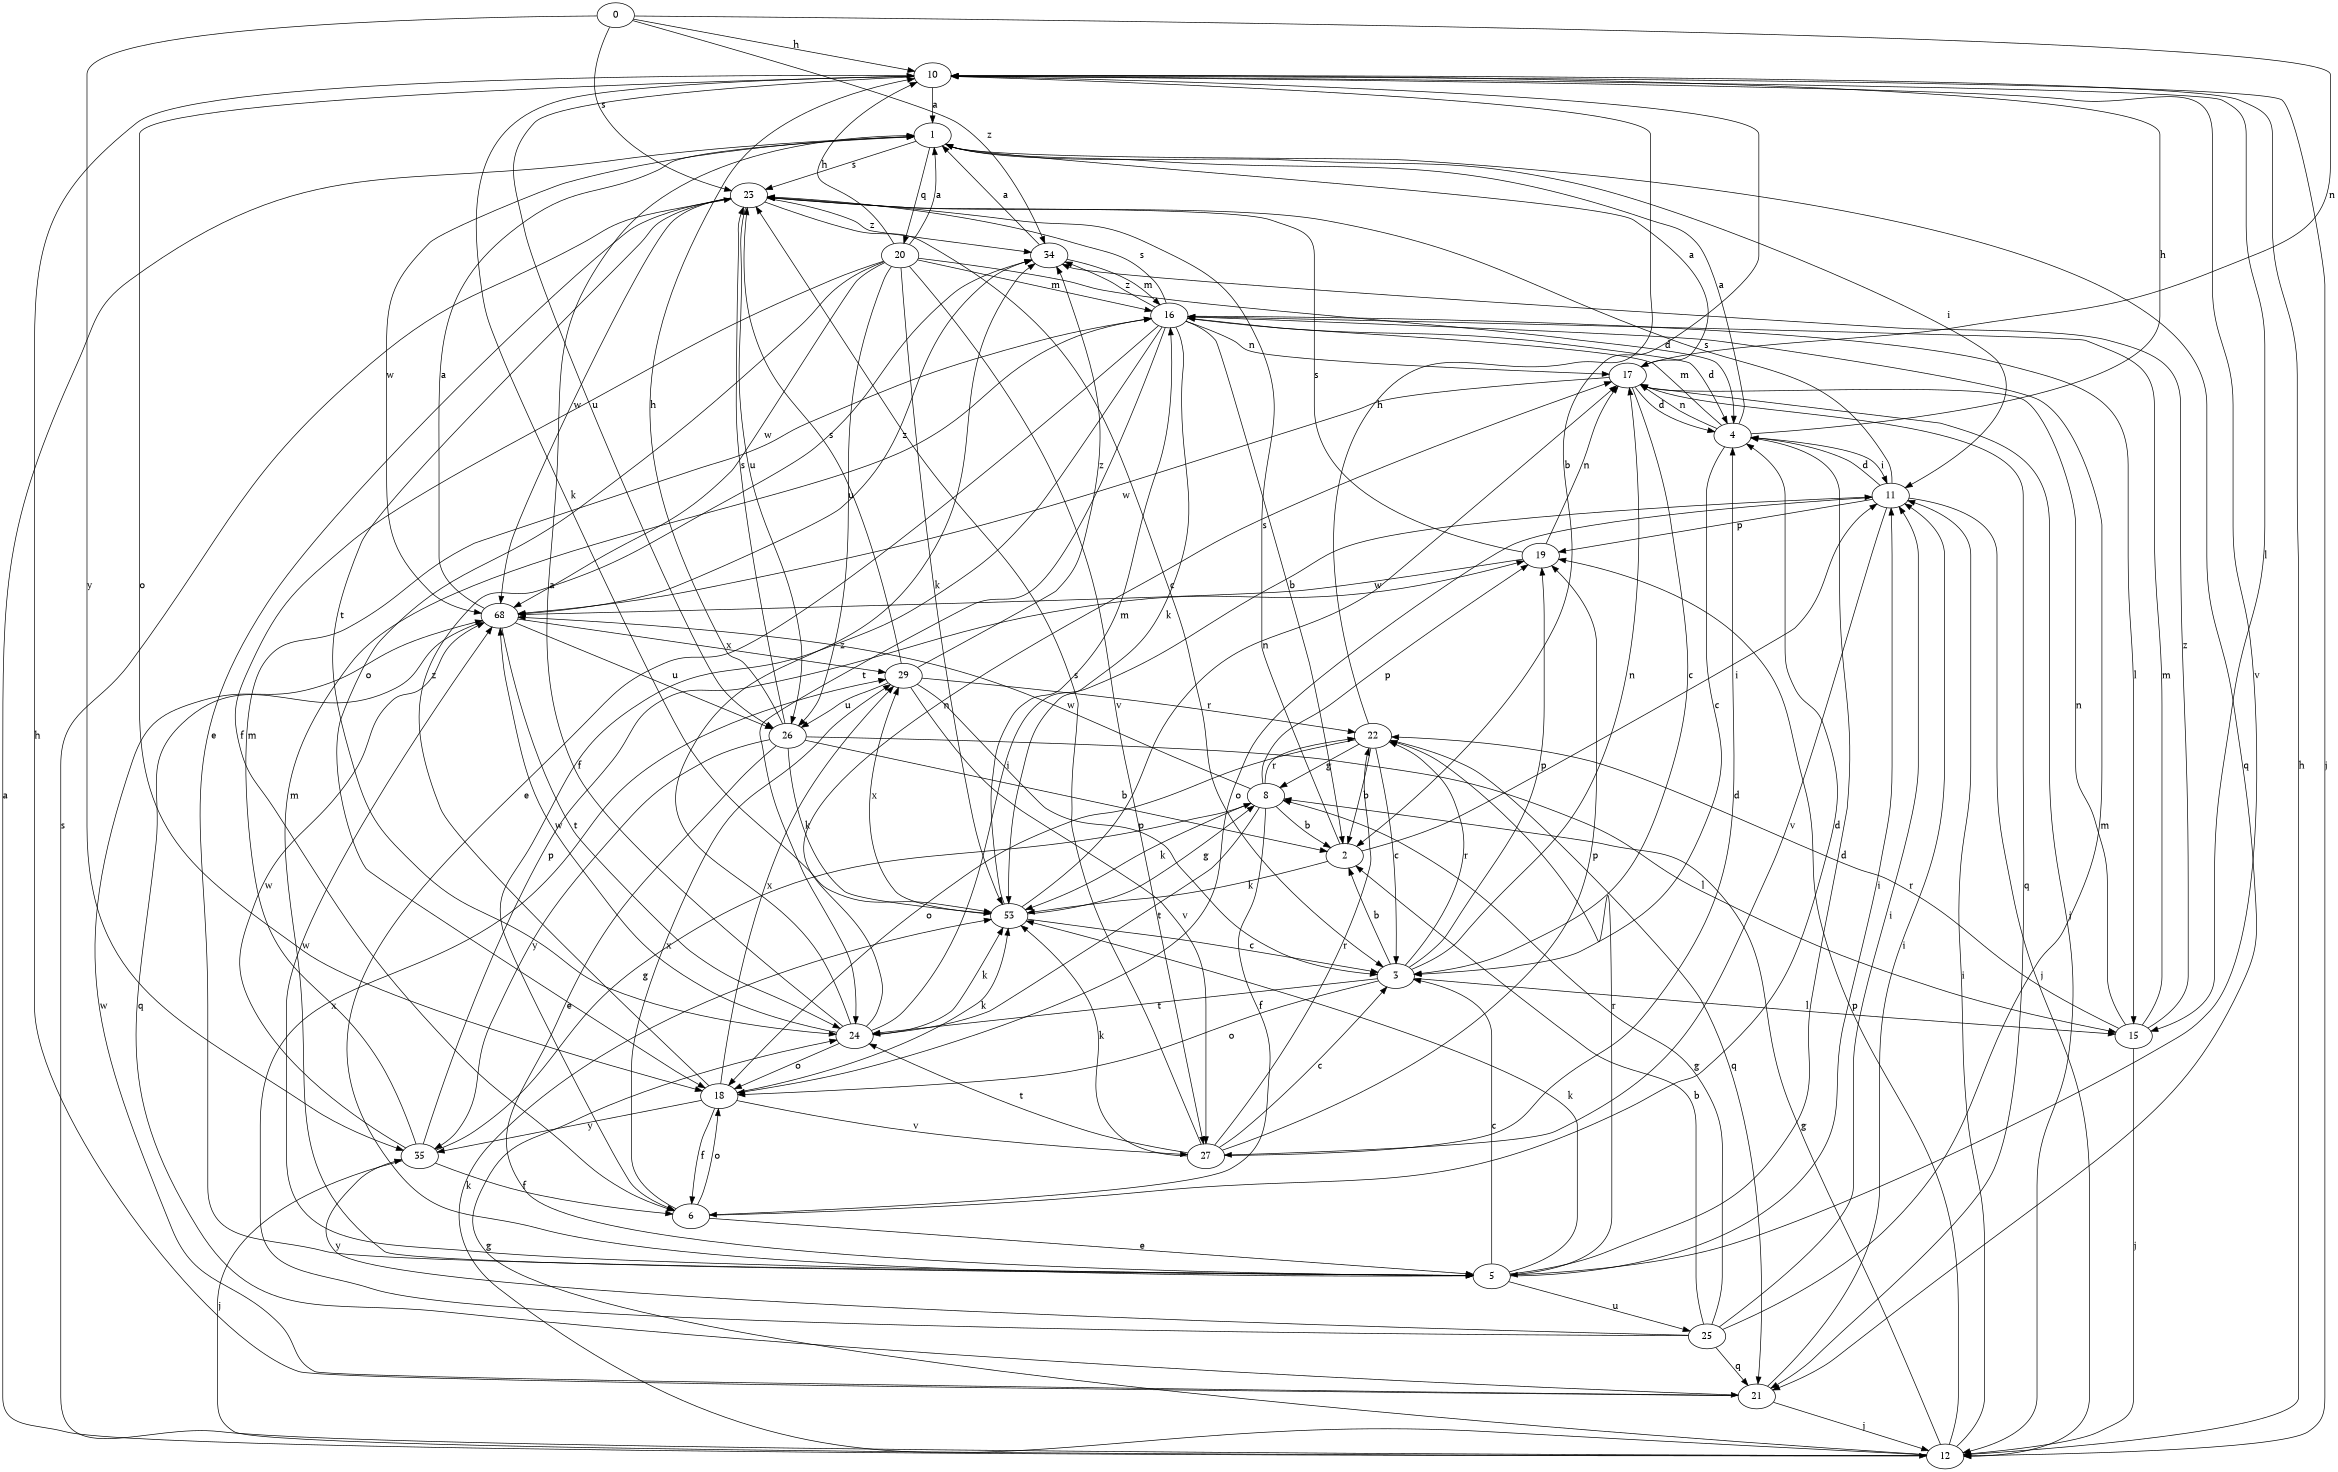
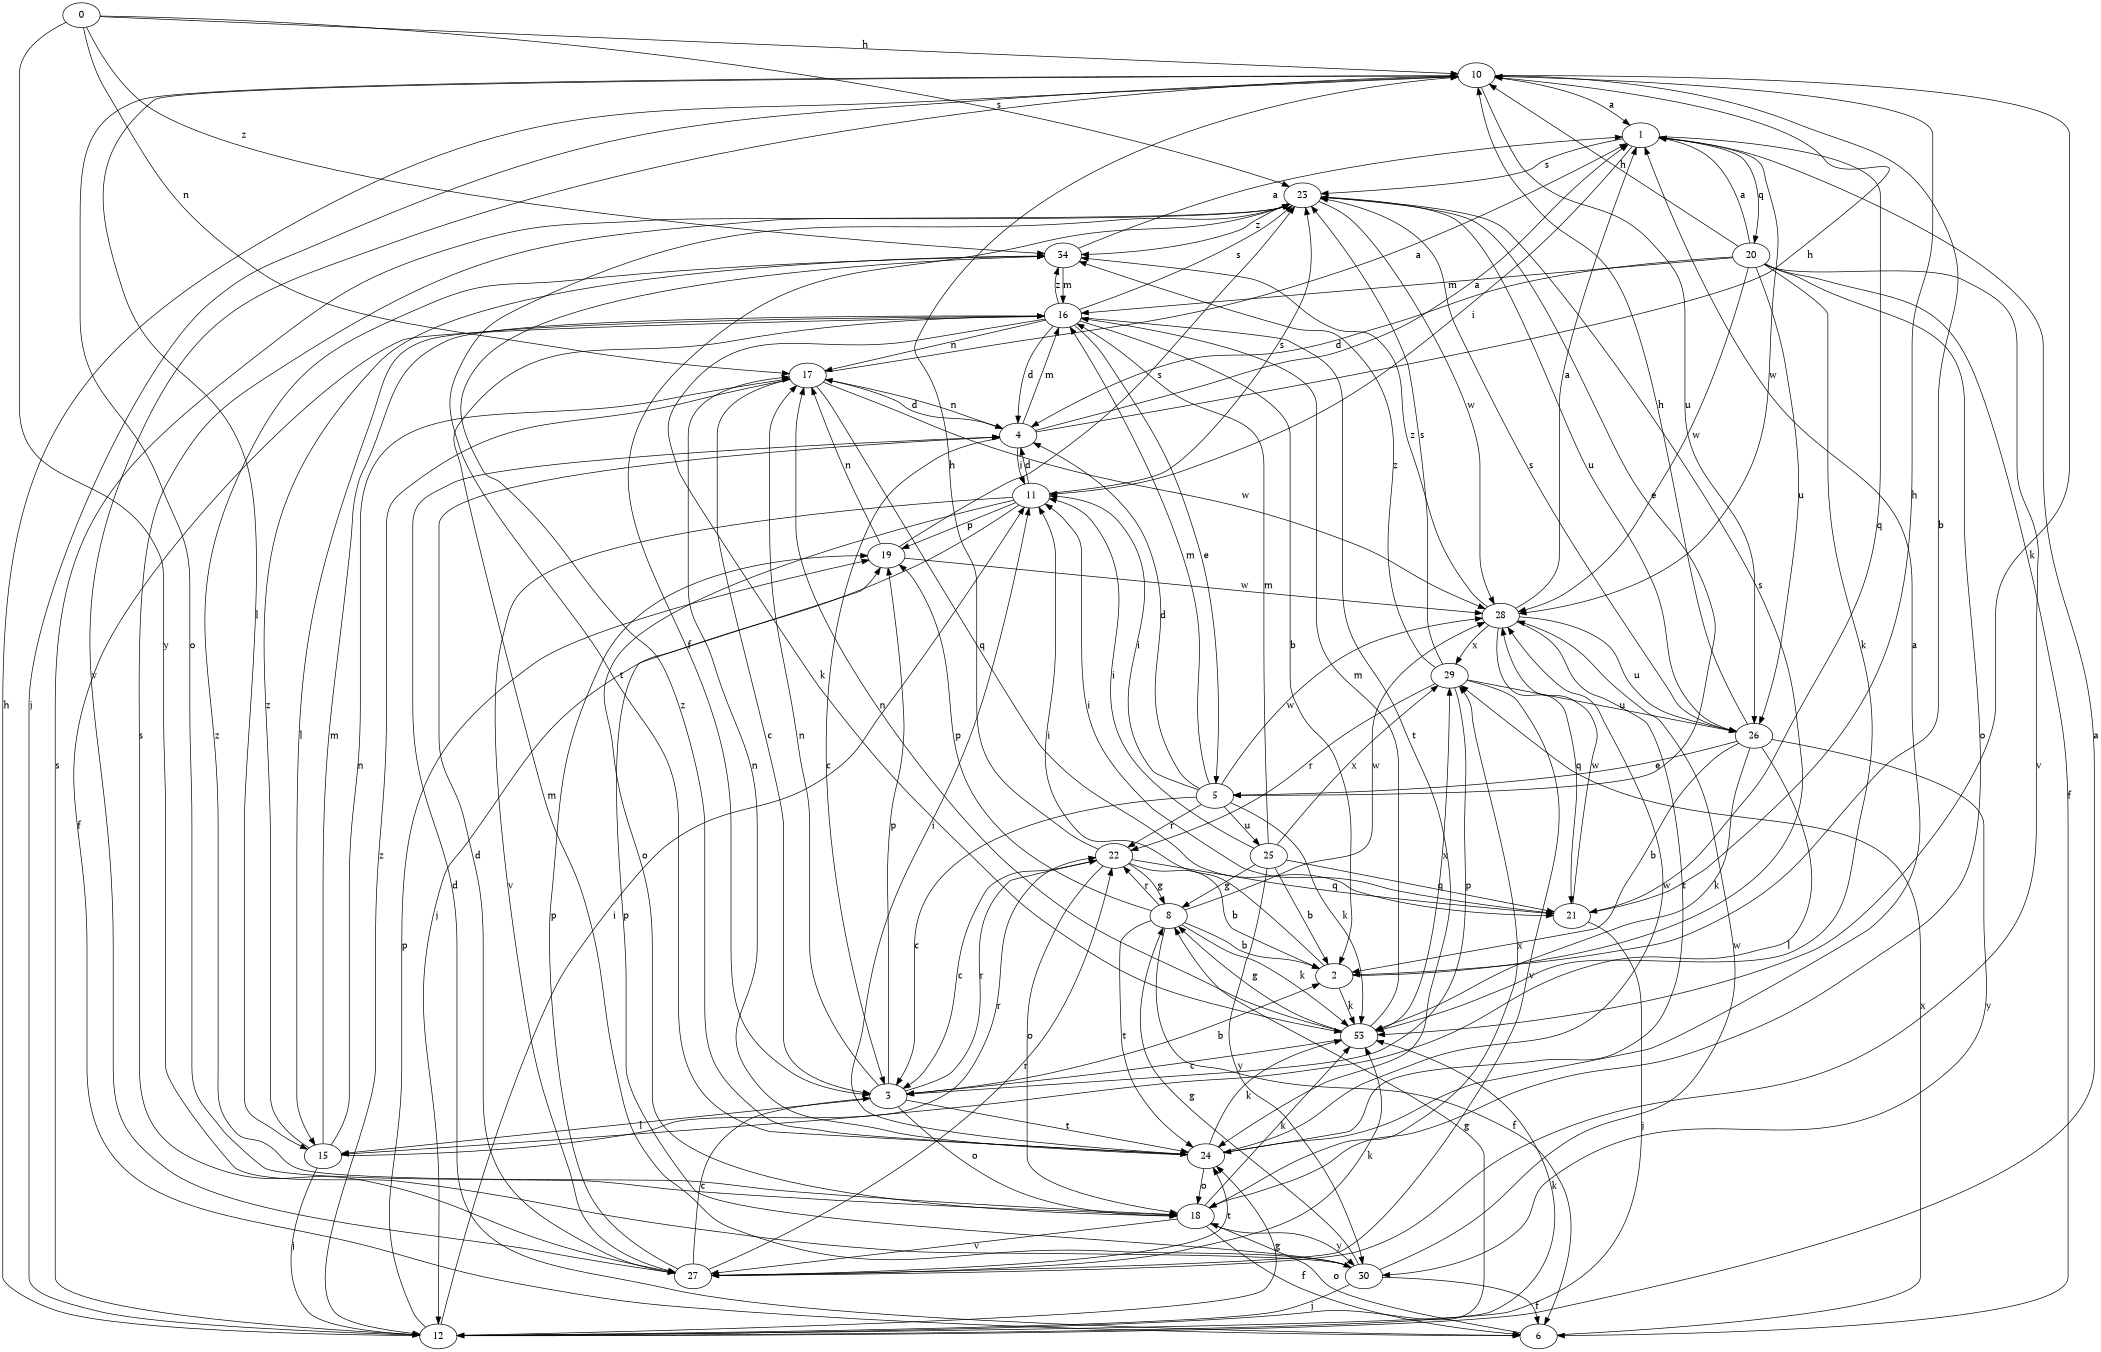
edge "10" -> "5": now "10" -> "27"
edge "23" -> "3": label "c" -> "f"
node "68": label "68" -> "28"
edge "17" -> "12": label "j" -> "z"
node "35": label "35" -> "30"
edge "6" -> "5": removed, label "e"
